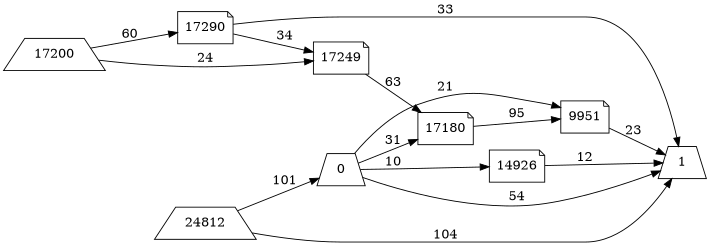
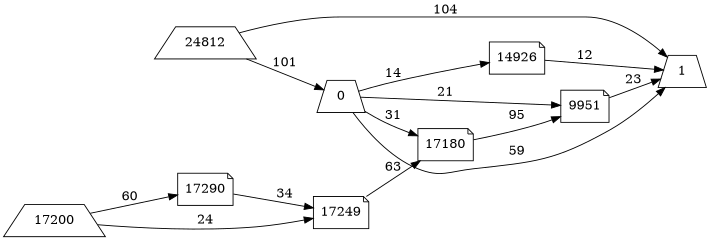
edge "17290" -> "1": removed, label "33"
edge "0" -> "14926": label "10" -> "14"
edge "0" -> "1": label "54" -> "59"
